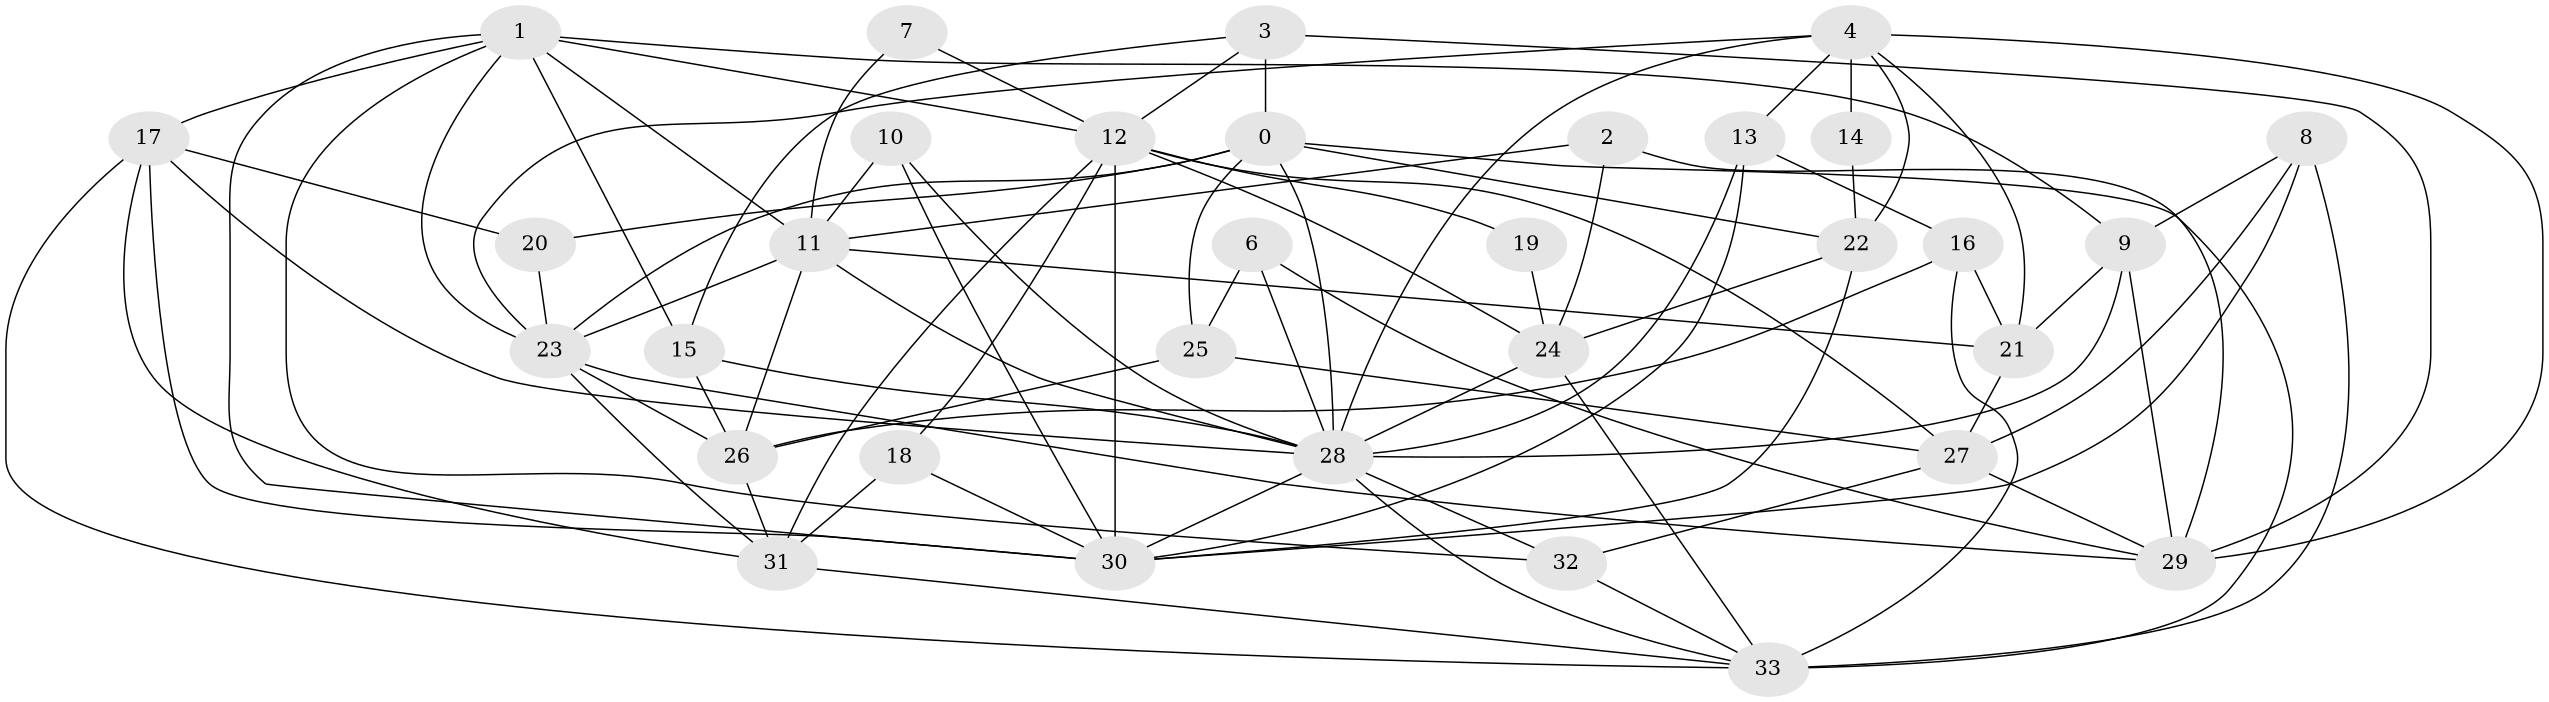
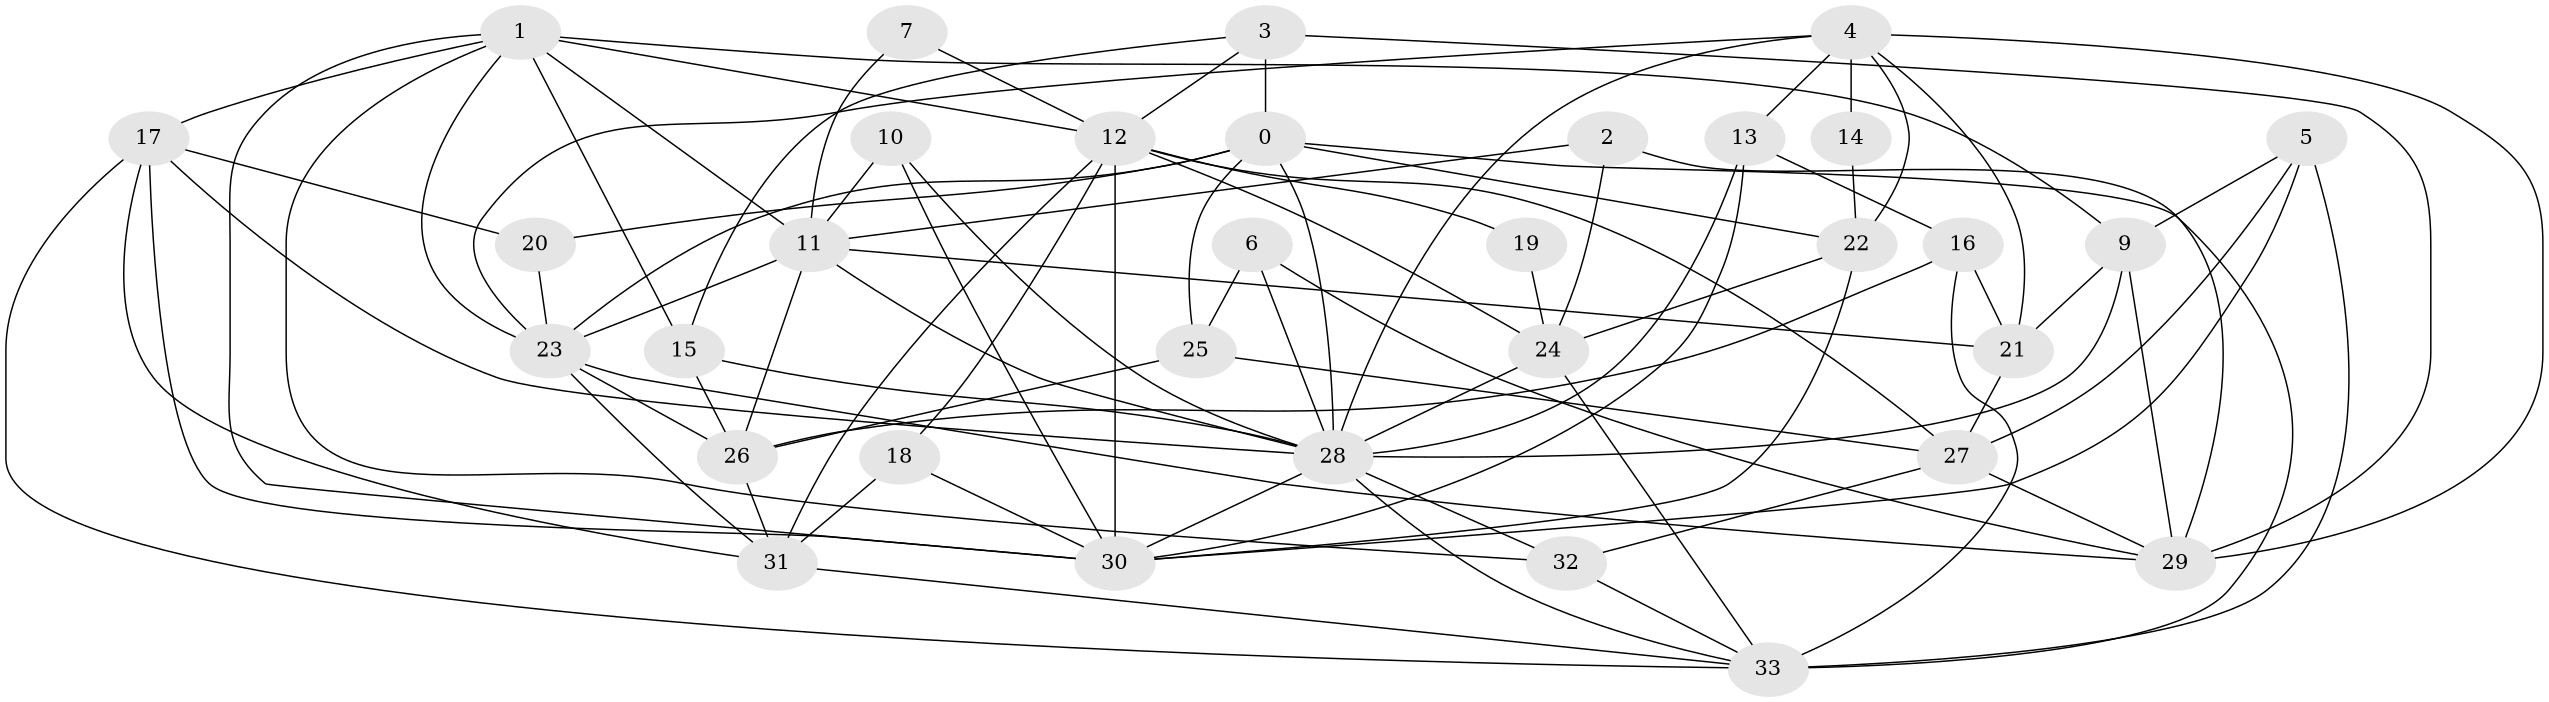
node "8": label "8" -> "5"
